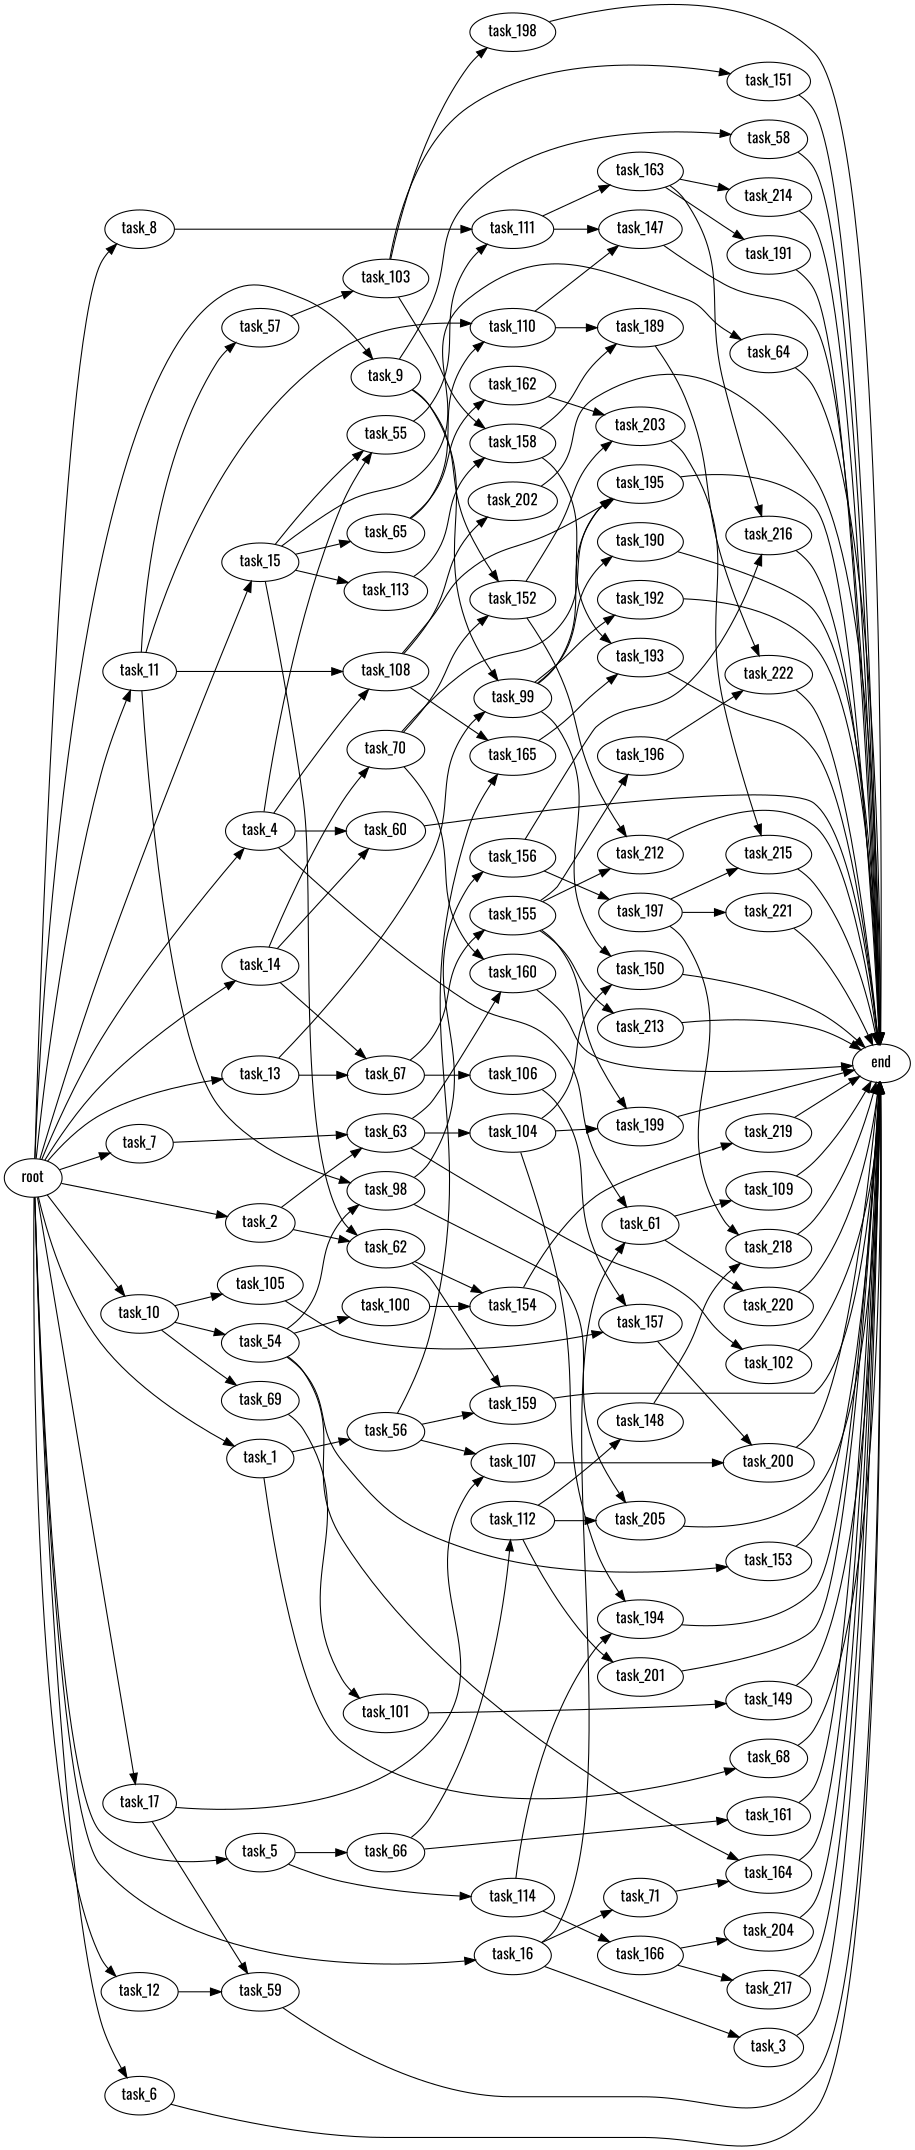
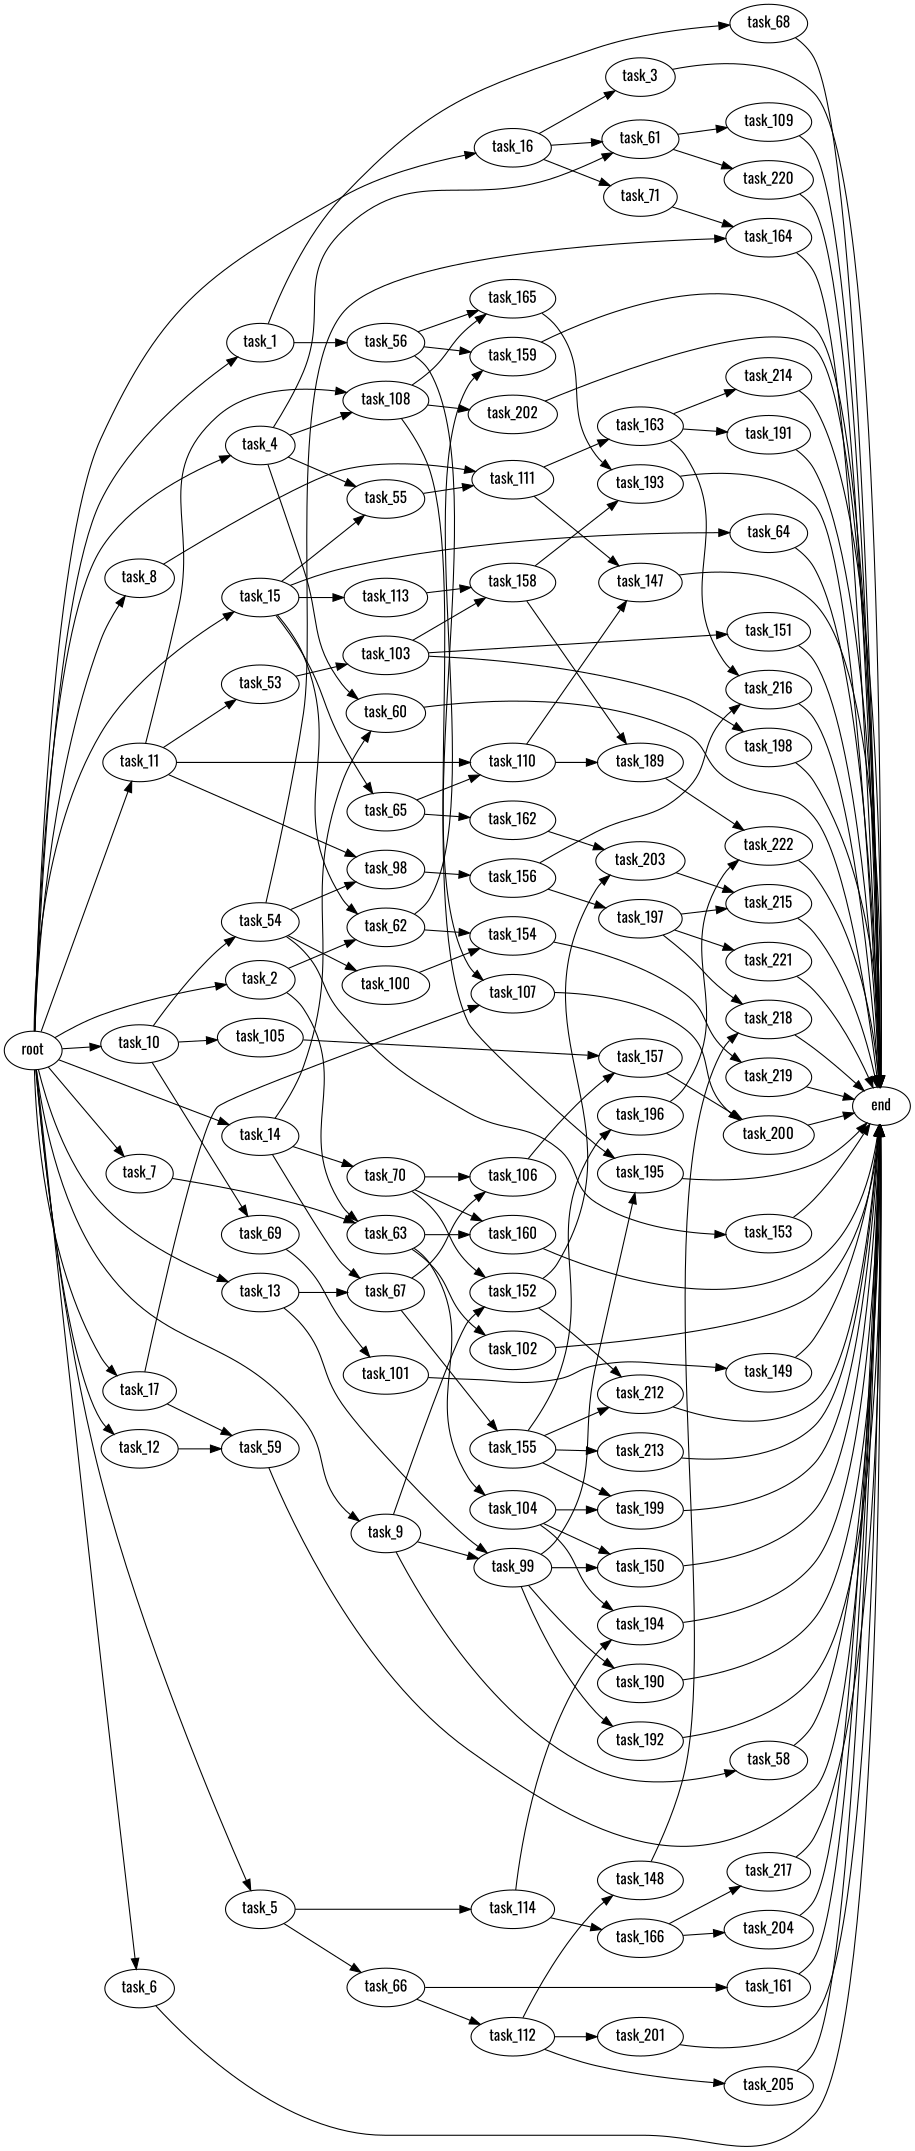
node "task_57": label "task_57" -> "task_53"
edge "task_70" -> "task_195": now "task_70" -> "task_106"
edge "task_98" -> "task_205": removed
